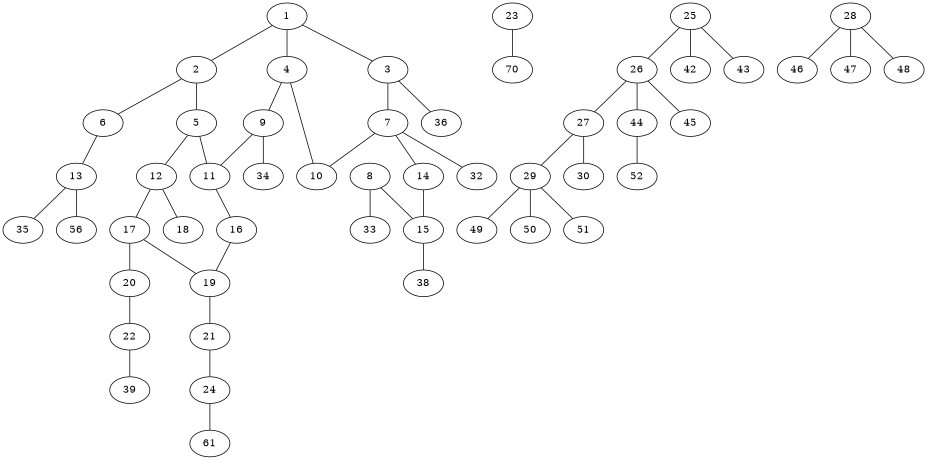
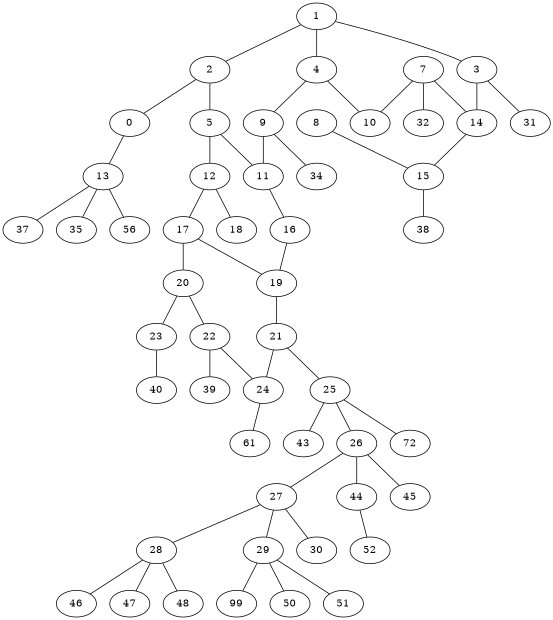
node "70": label "70" -> "40"
node "42": label "42" -> "72"
edge "3" -- "7": now "3" -- "14"
node "6": label "6" -> "0"
node "36": label "36" -> "31"
node "37": added
node "33": removed
node "49": label "49" -> "99"
edge "20" -- "23": added
edge "22" -- "24": added
edge "21" -- "25": added
edge "27" -- "28": added
